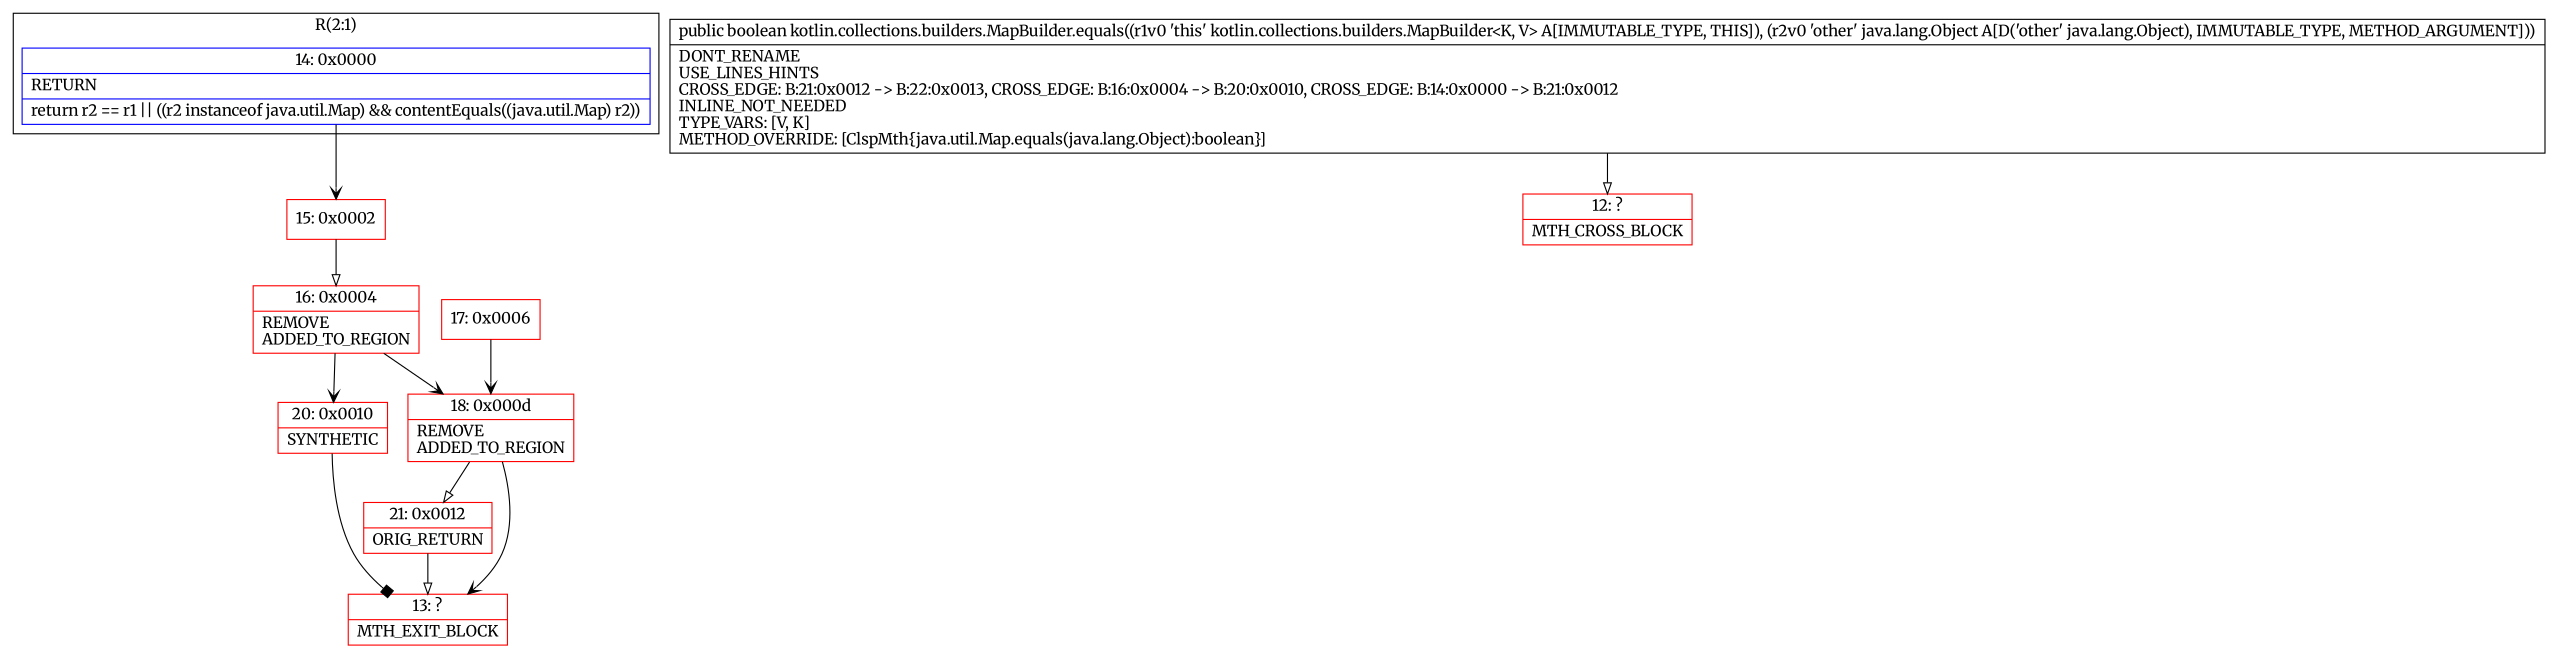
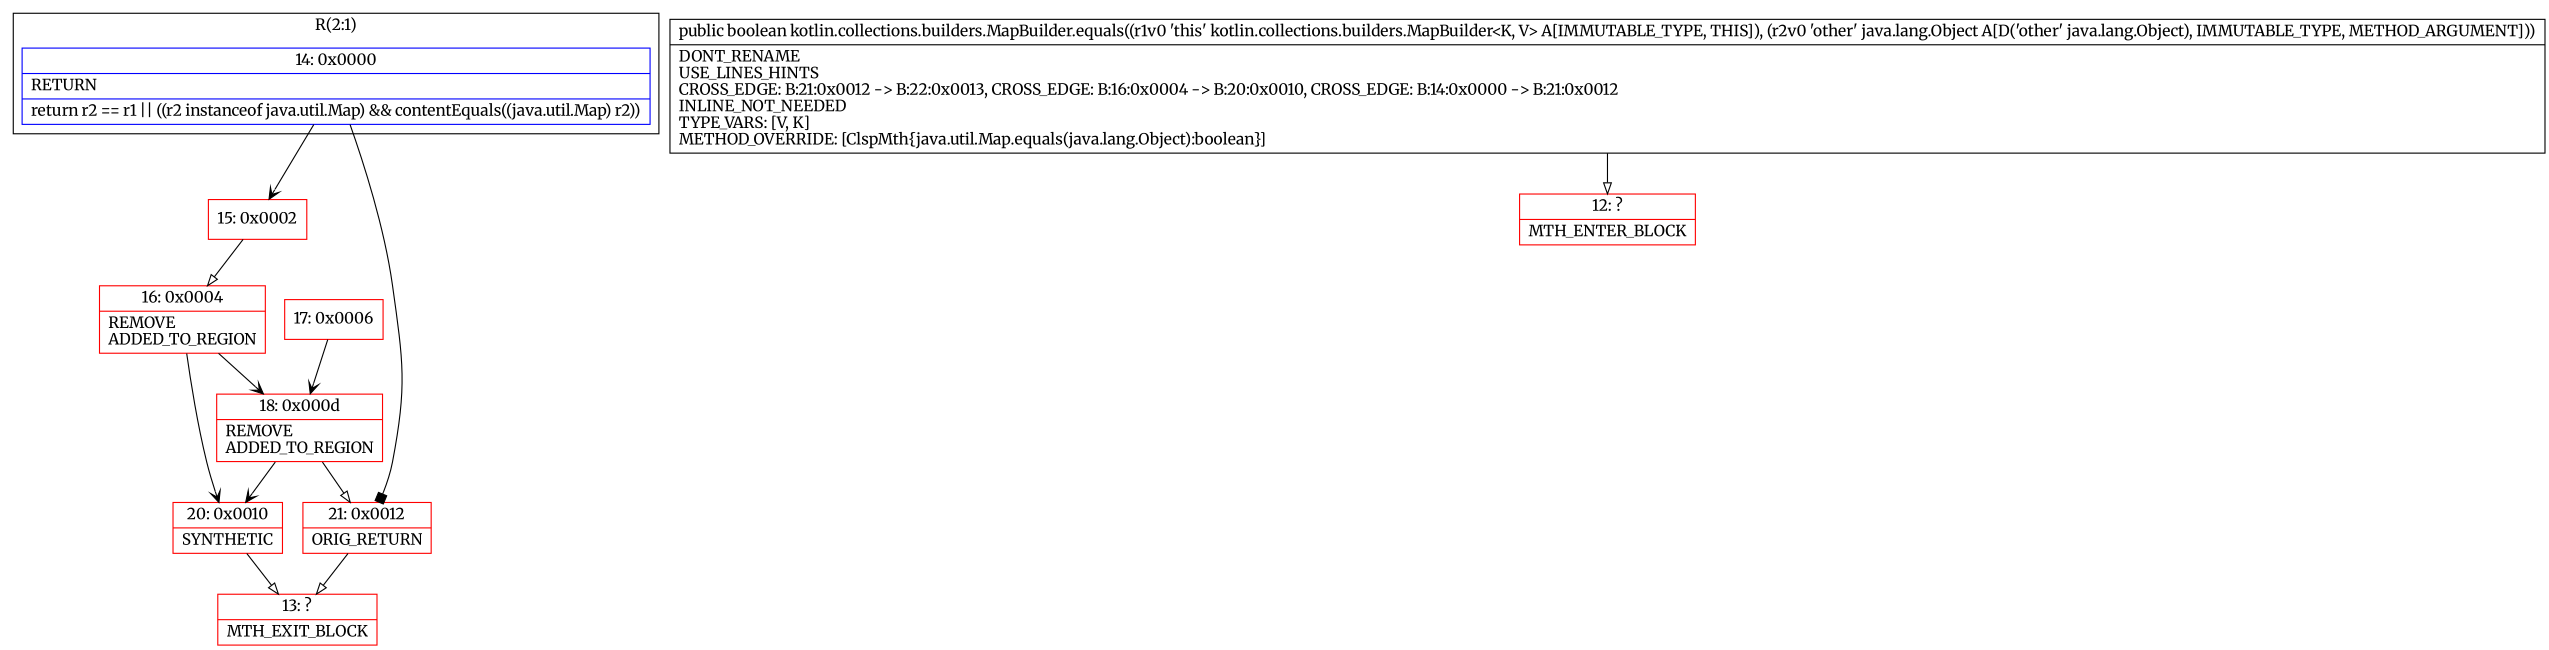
node "12: ?": text "MTH_CROSS_BLOCK" -> "MTH_ENTER_BLOCK"
edge "14: 0x0000" -> "21: 0x0012": added
edge "20: 0x0010" -> "13: ?": arrowhead box -> onormal
edge "18: 0x000d" -> "13: ?": now "18: 0x000d" -> "20: 0x0010"
